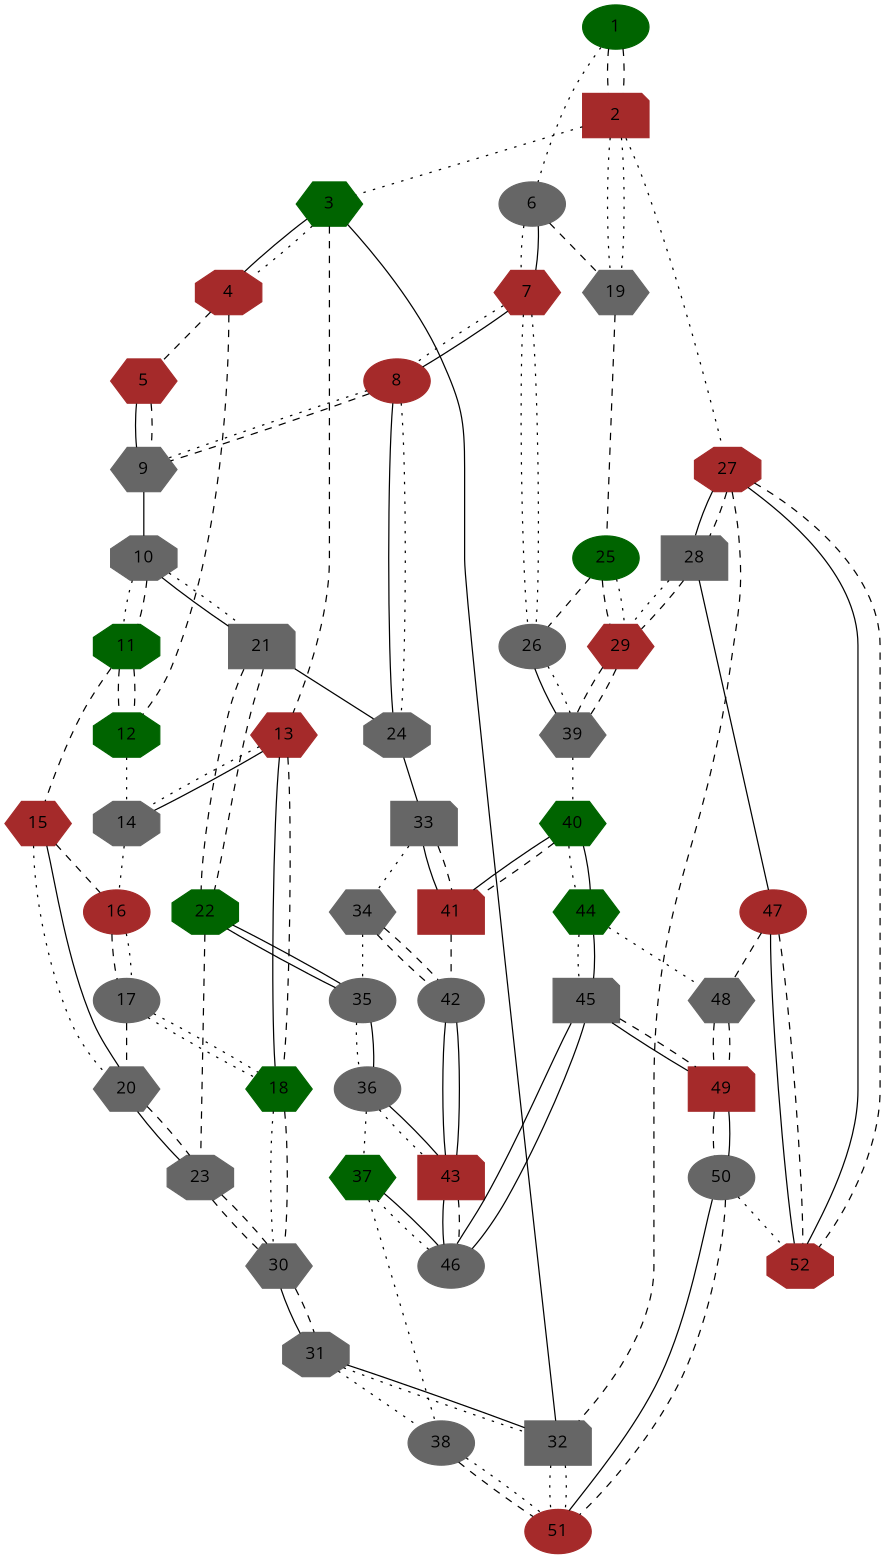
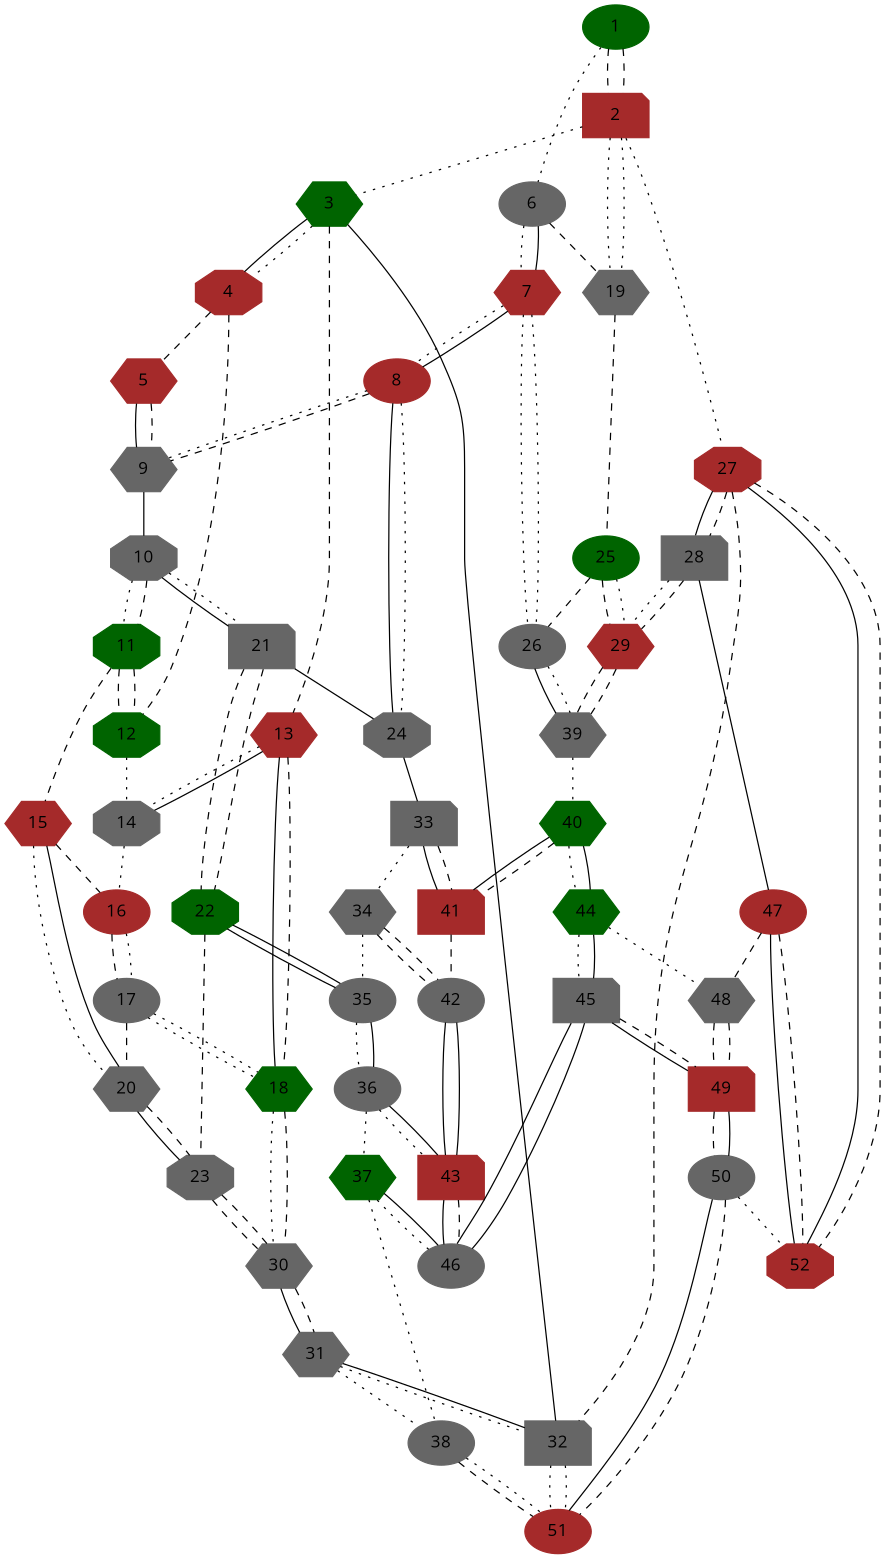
node "31": shape octagon -> hexagon
